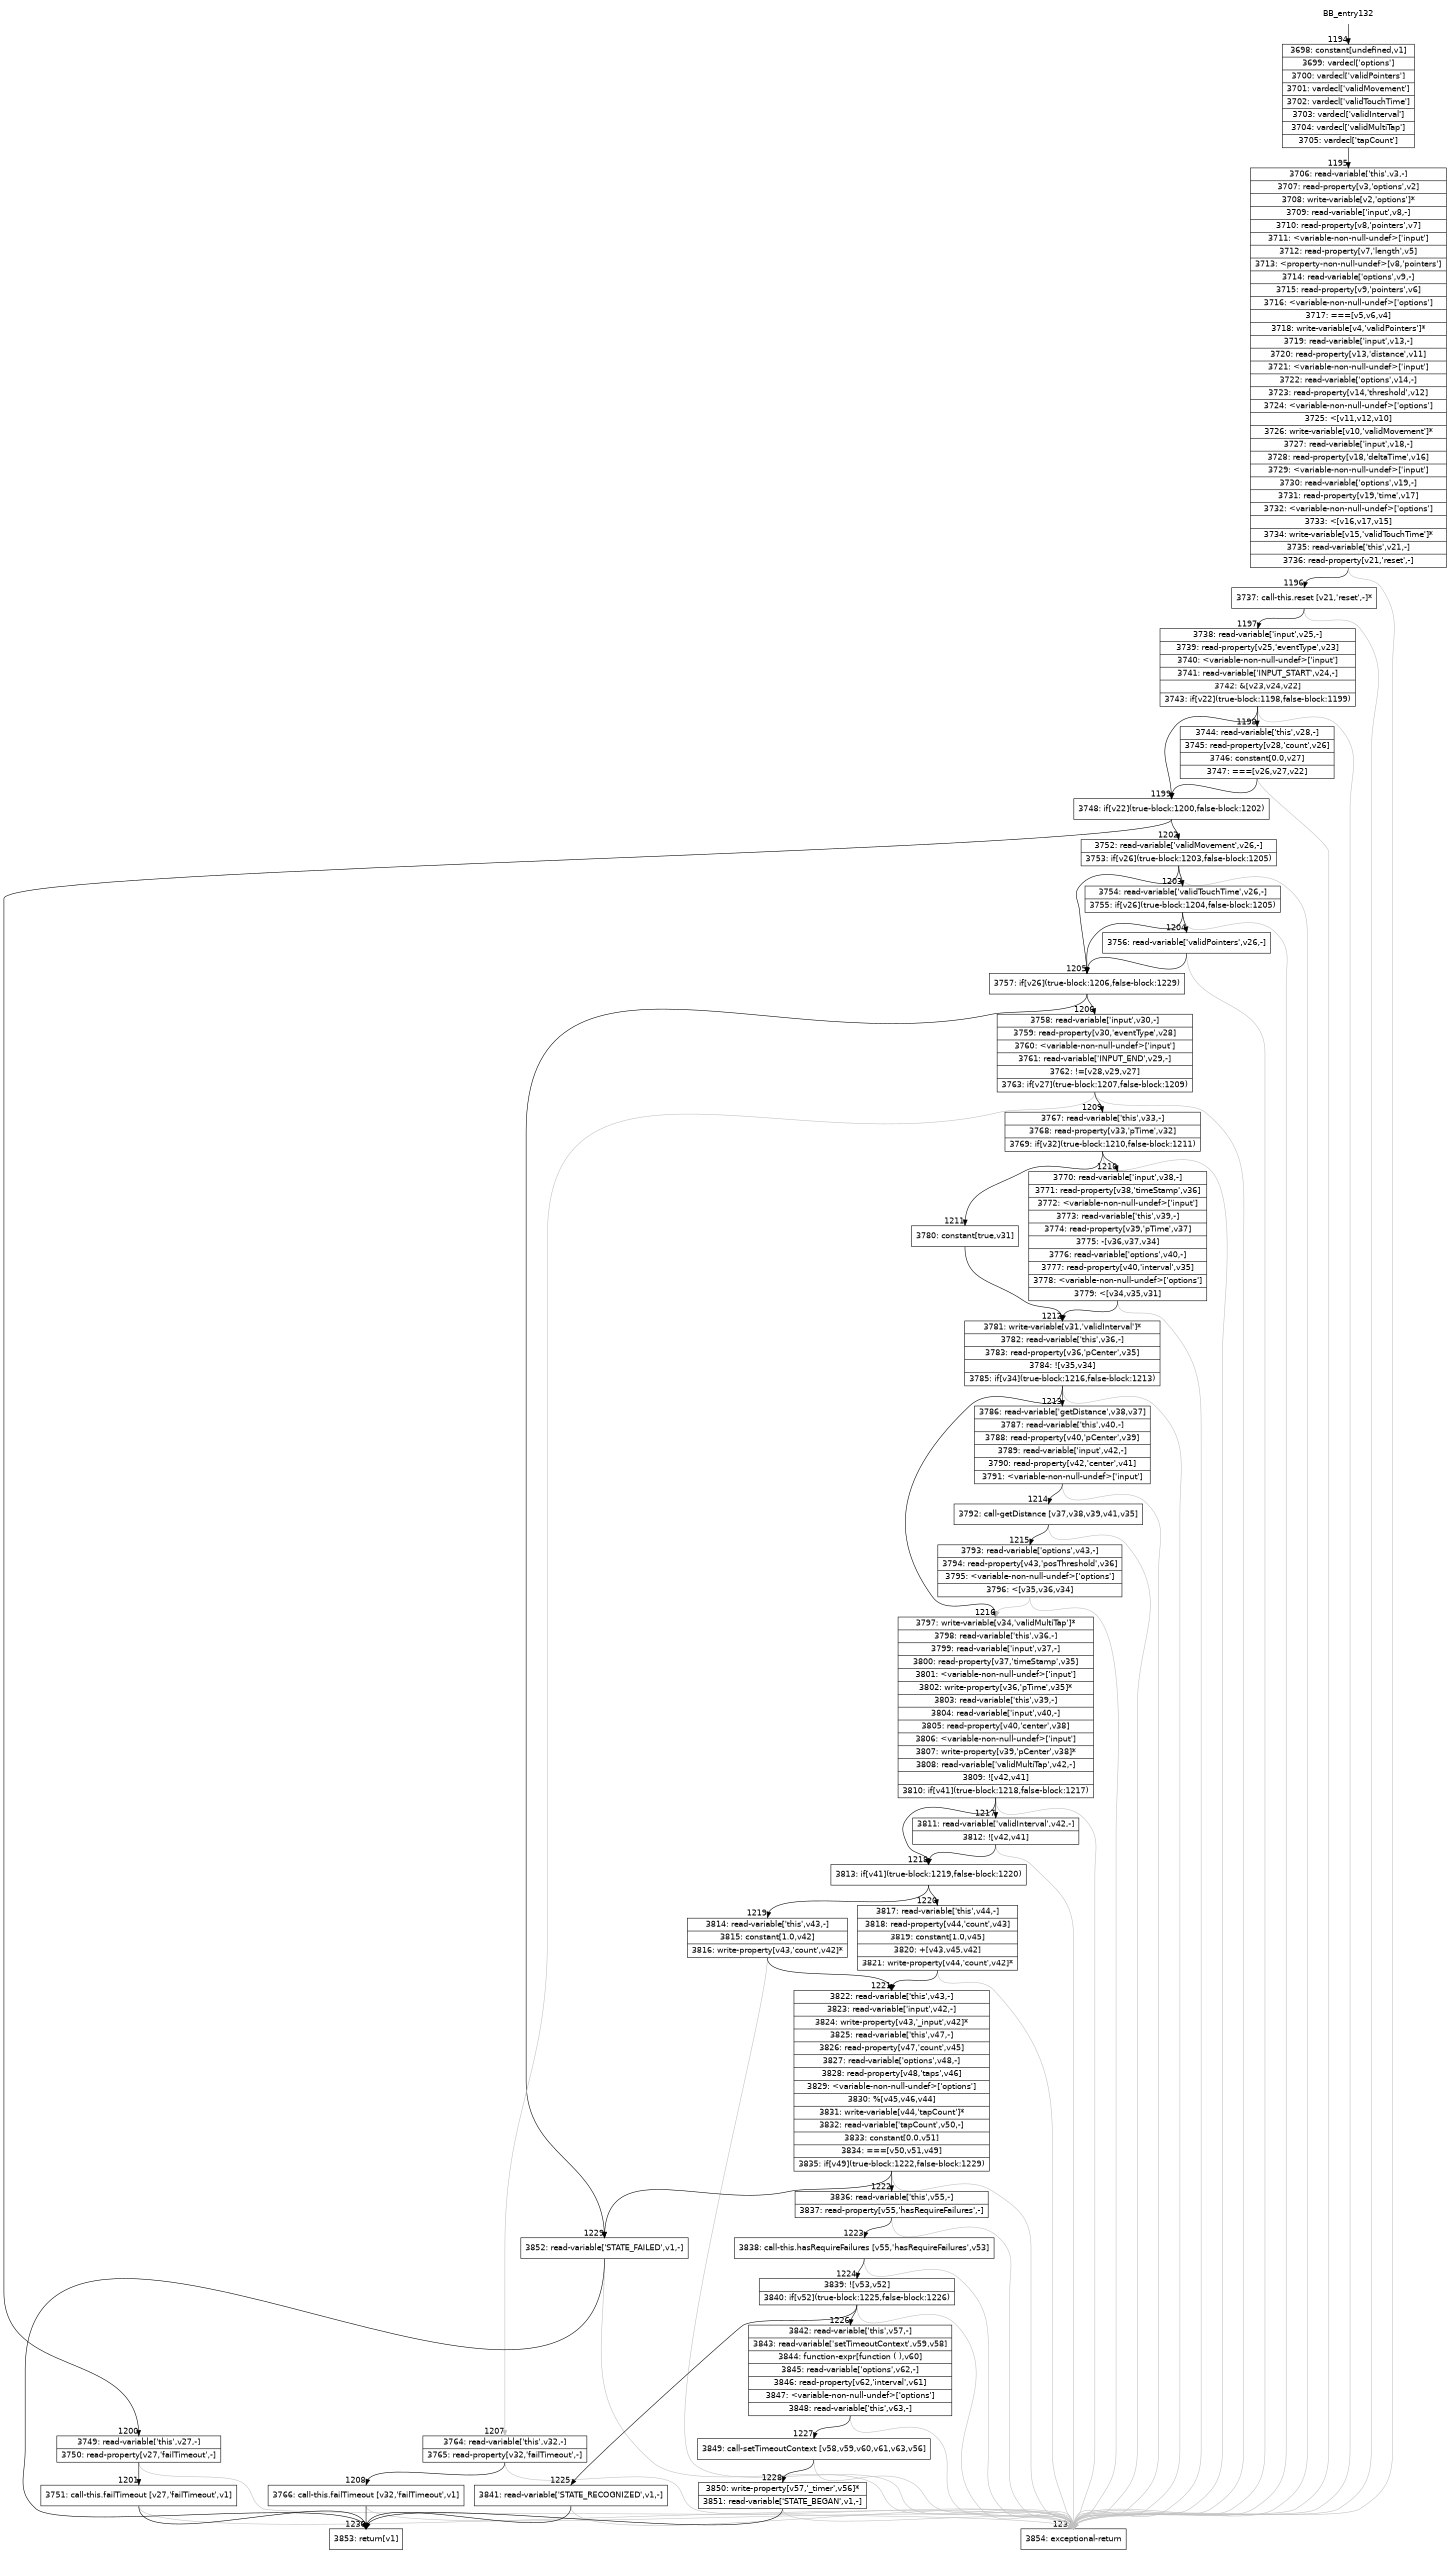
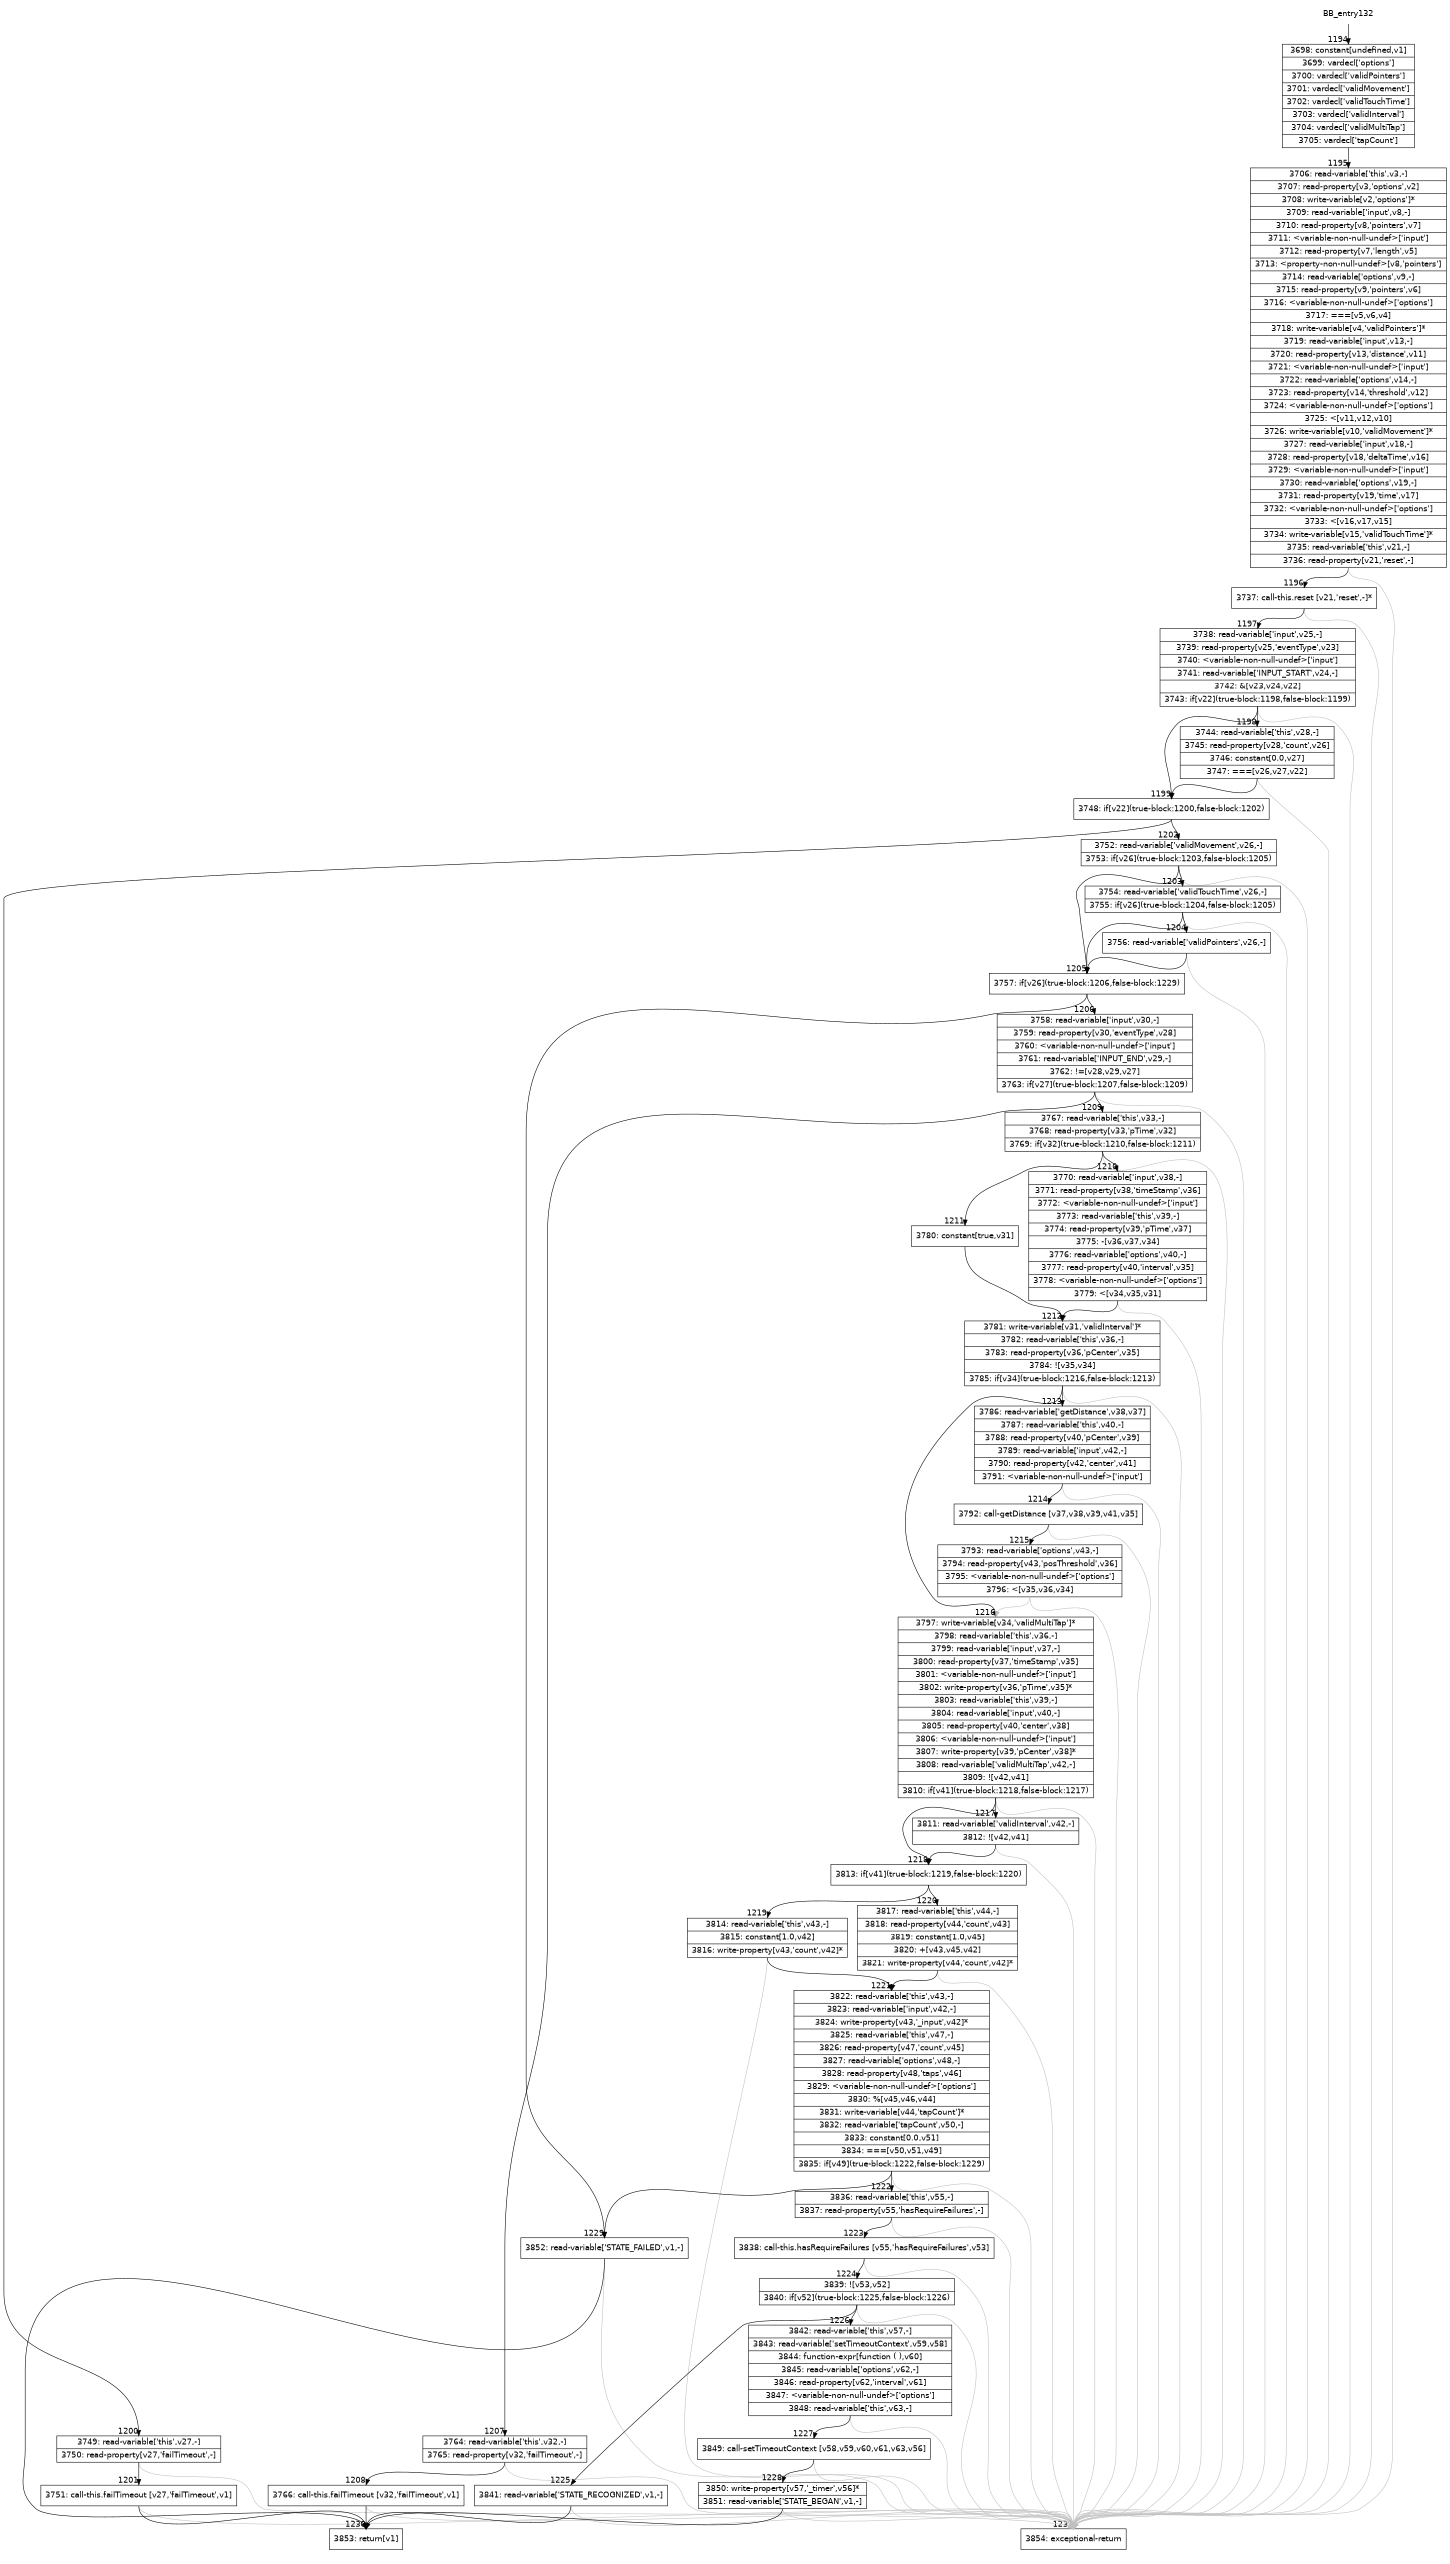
edge "3758: read-variable['input',v30,-]" -> "3764: read-variable['this',v32,-]": color gray -> black
